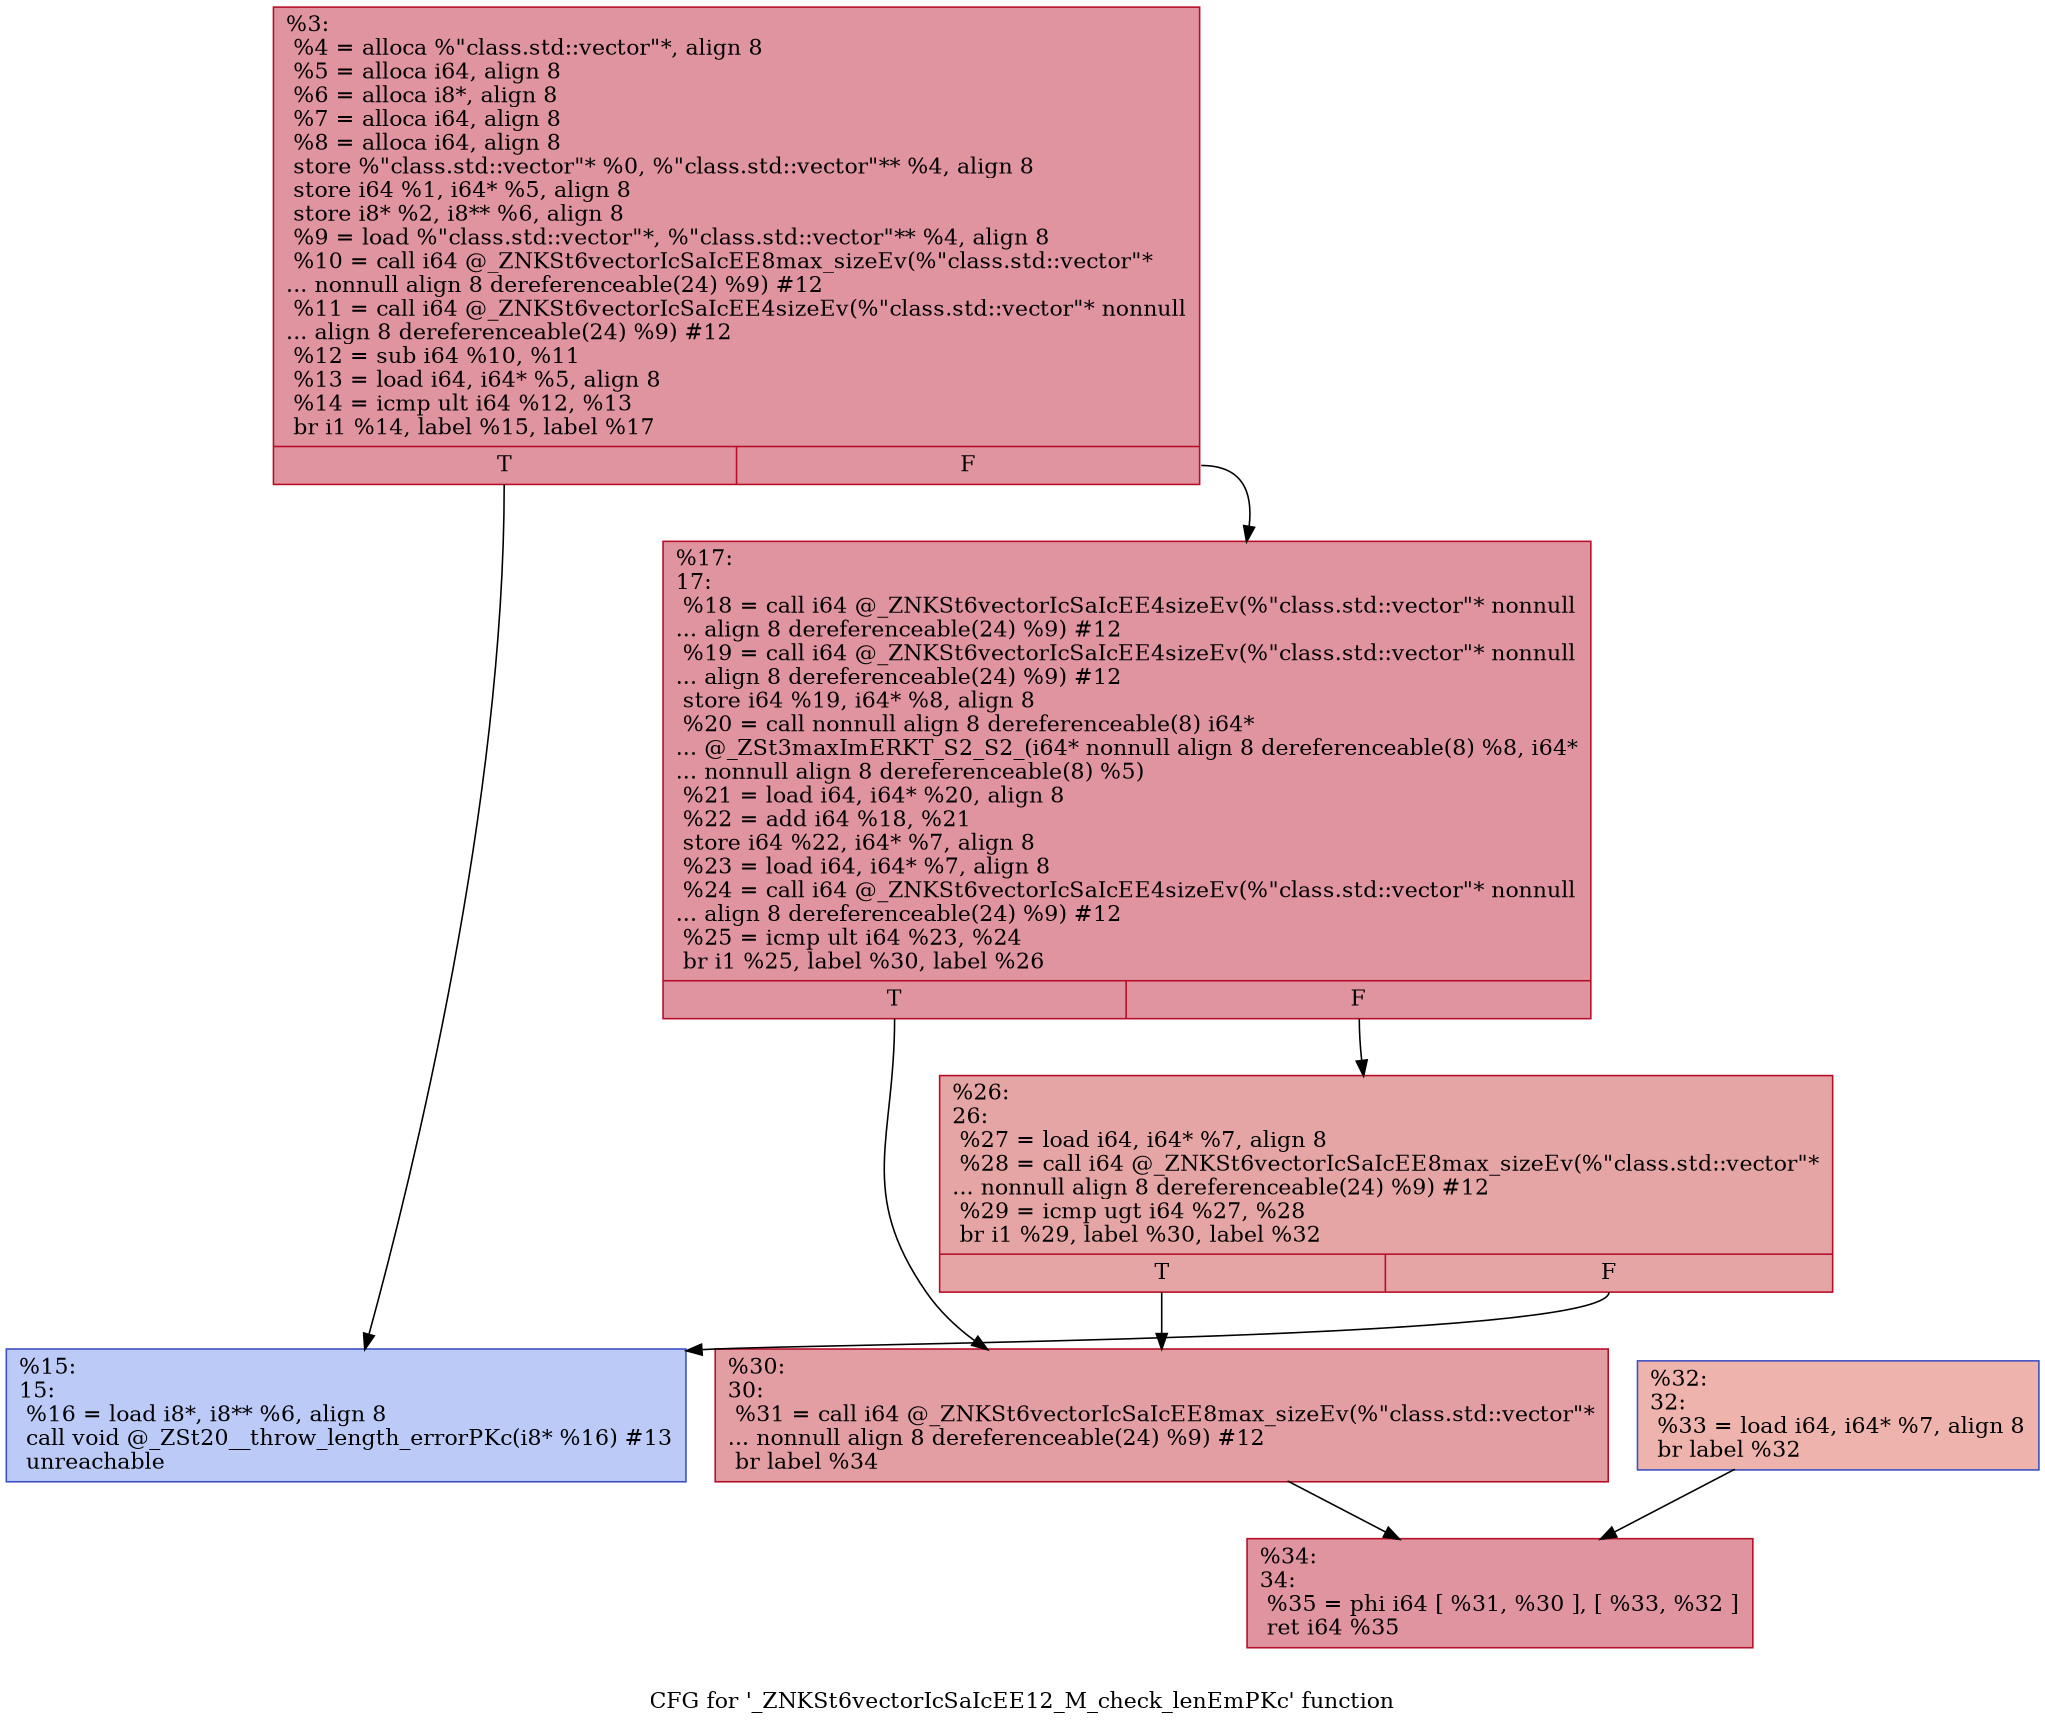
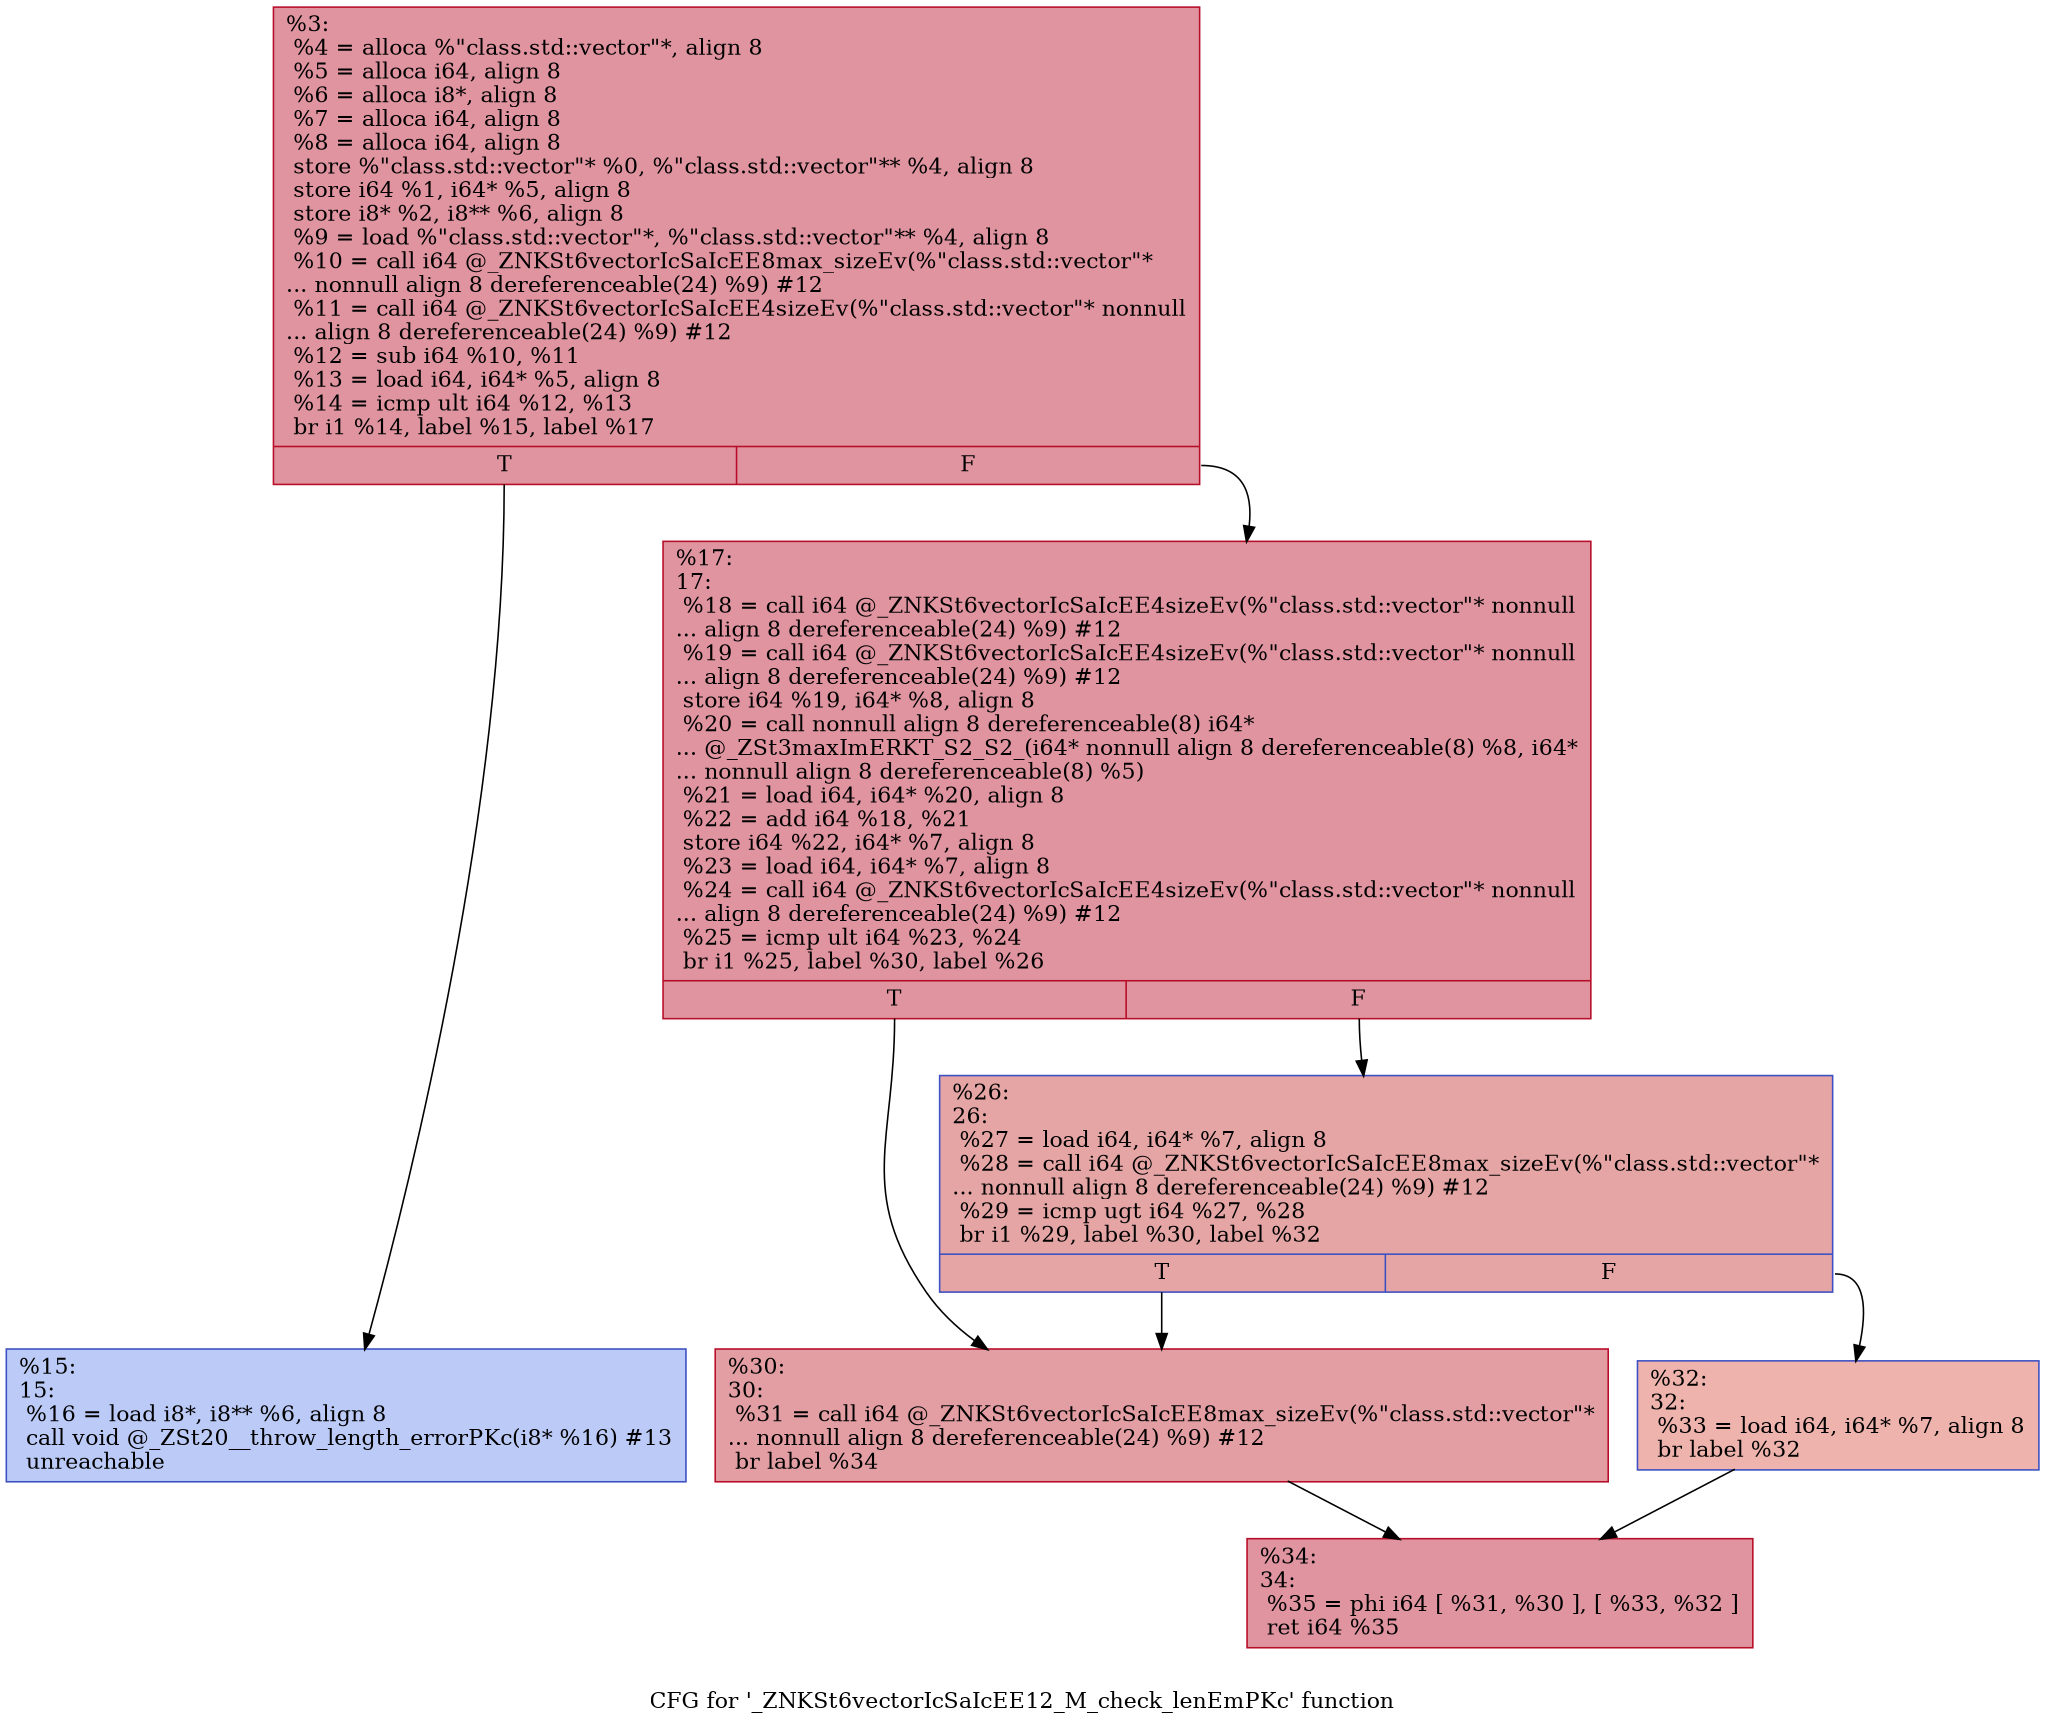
node "%26:": color #b70d28ff -> #3d50c3ff
edge "%26:" -> "%15:": now "%26:" -> "%32:"
